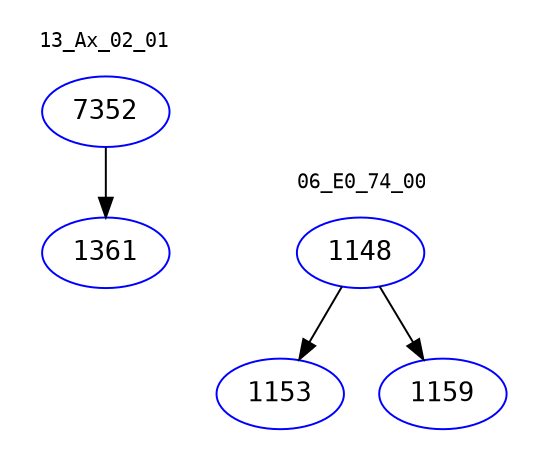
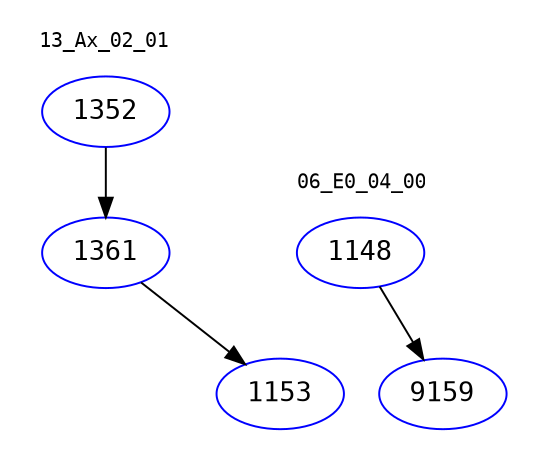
node "7352": label "7352" -> "1352"
cluster "06_E0_74_00": label "06_E0_74_00" -> "06_E0_04_00"
edge "1148" -> "1153": now "1361" -> "1153"
node "1159": label "1159" -> "9159"
